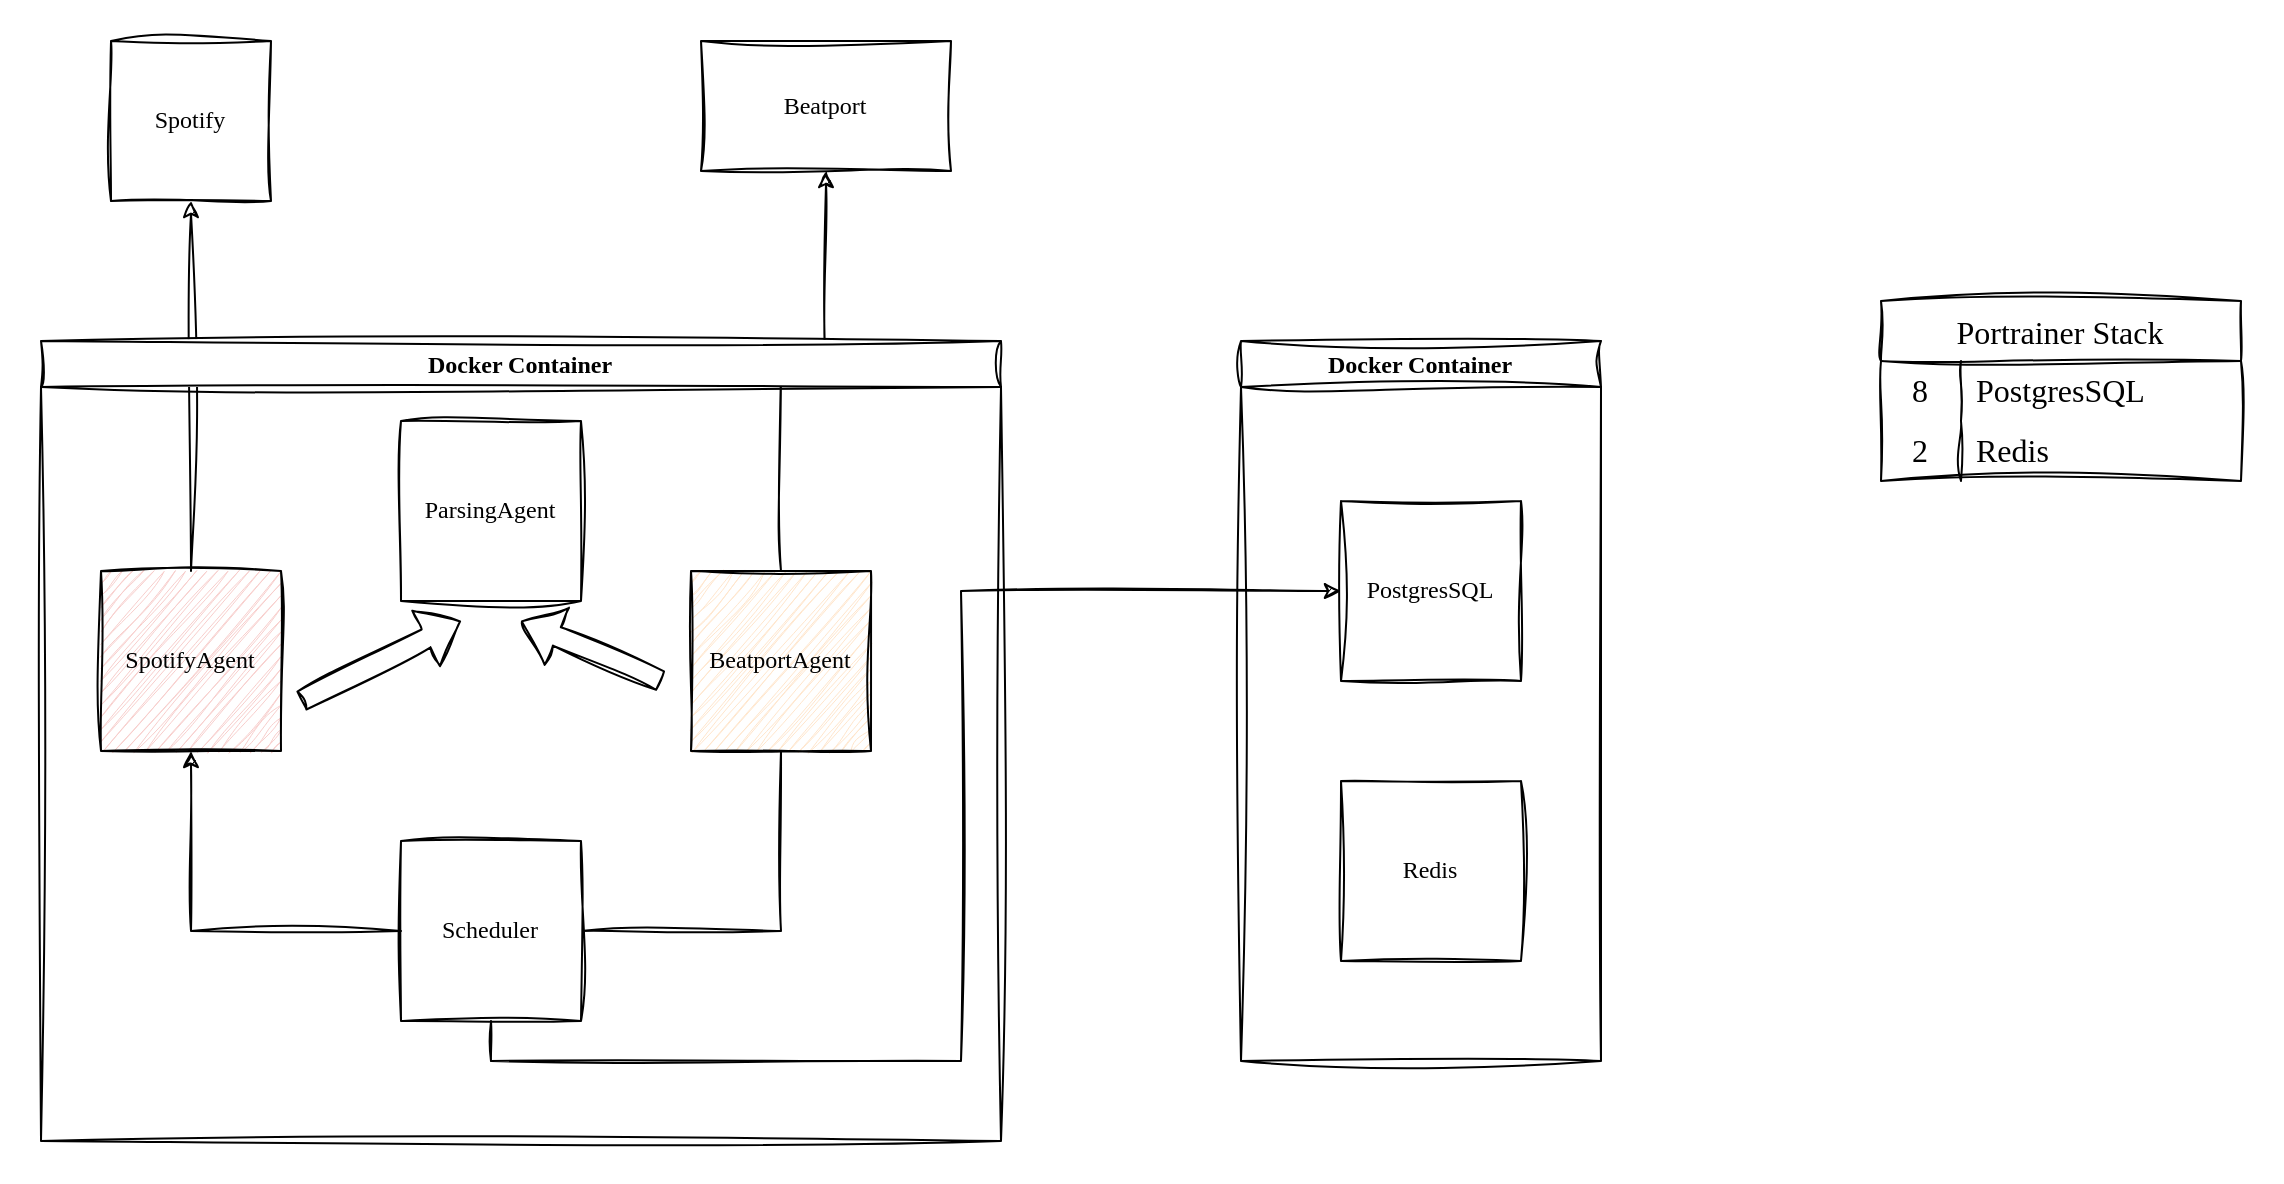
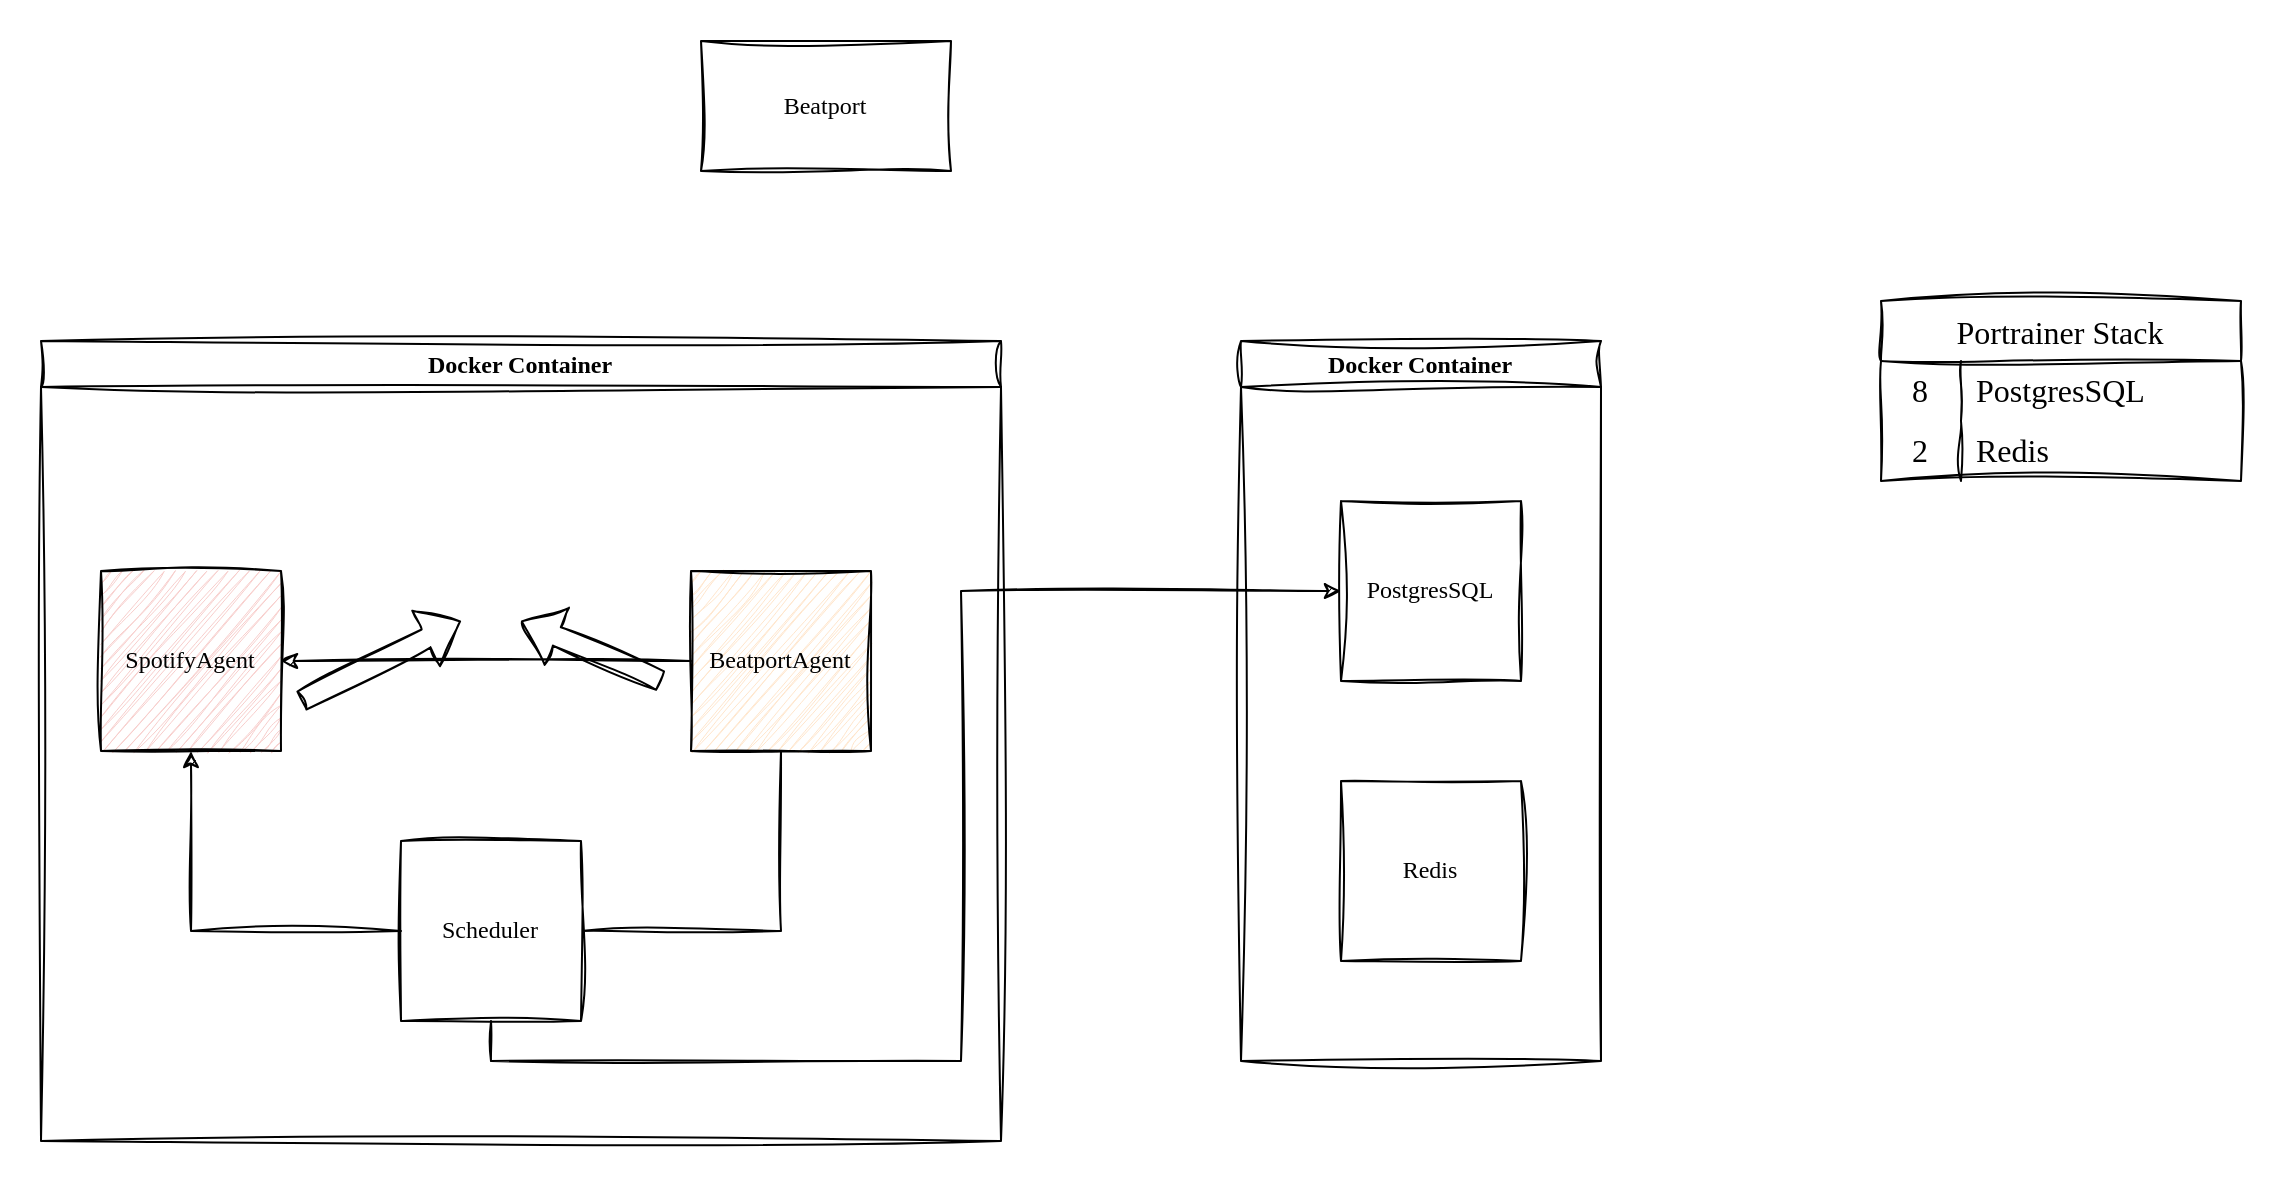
node "Spotify": removed
edge "SpotifyAgent" -> "Spotify": removed
edge "BeatportAgent" -> "Beatport": now "BeatportAgent" -> "SpotifyAgent"
node "ParsingAgent": removed
